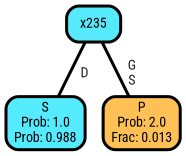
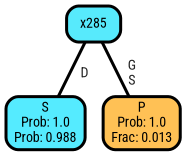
node "x235": label "x235" -> "x285"
node "P Prob: 2.0 Frac: 0.013": label "P Prob: 2.0 Frac: 0.013" -> "P Prob: 1.0 Frac: 0.013"
